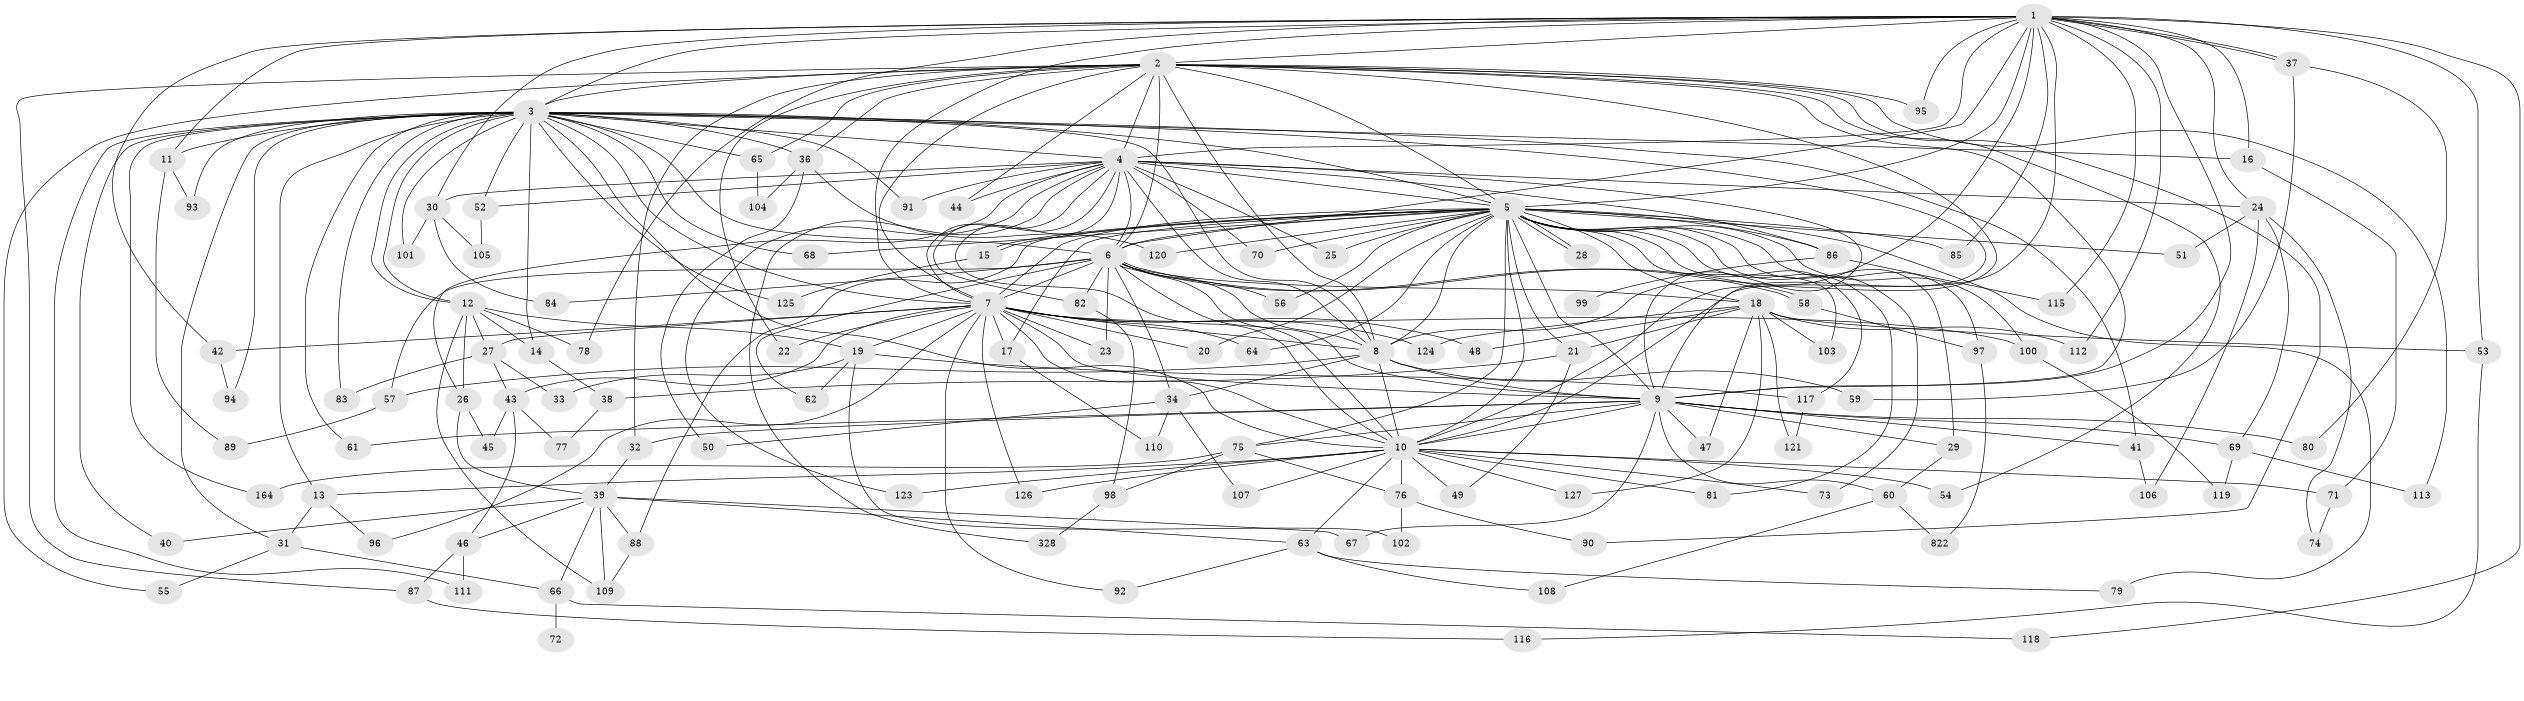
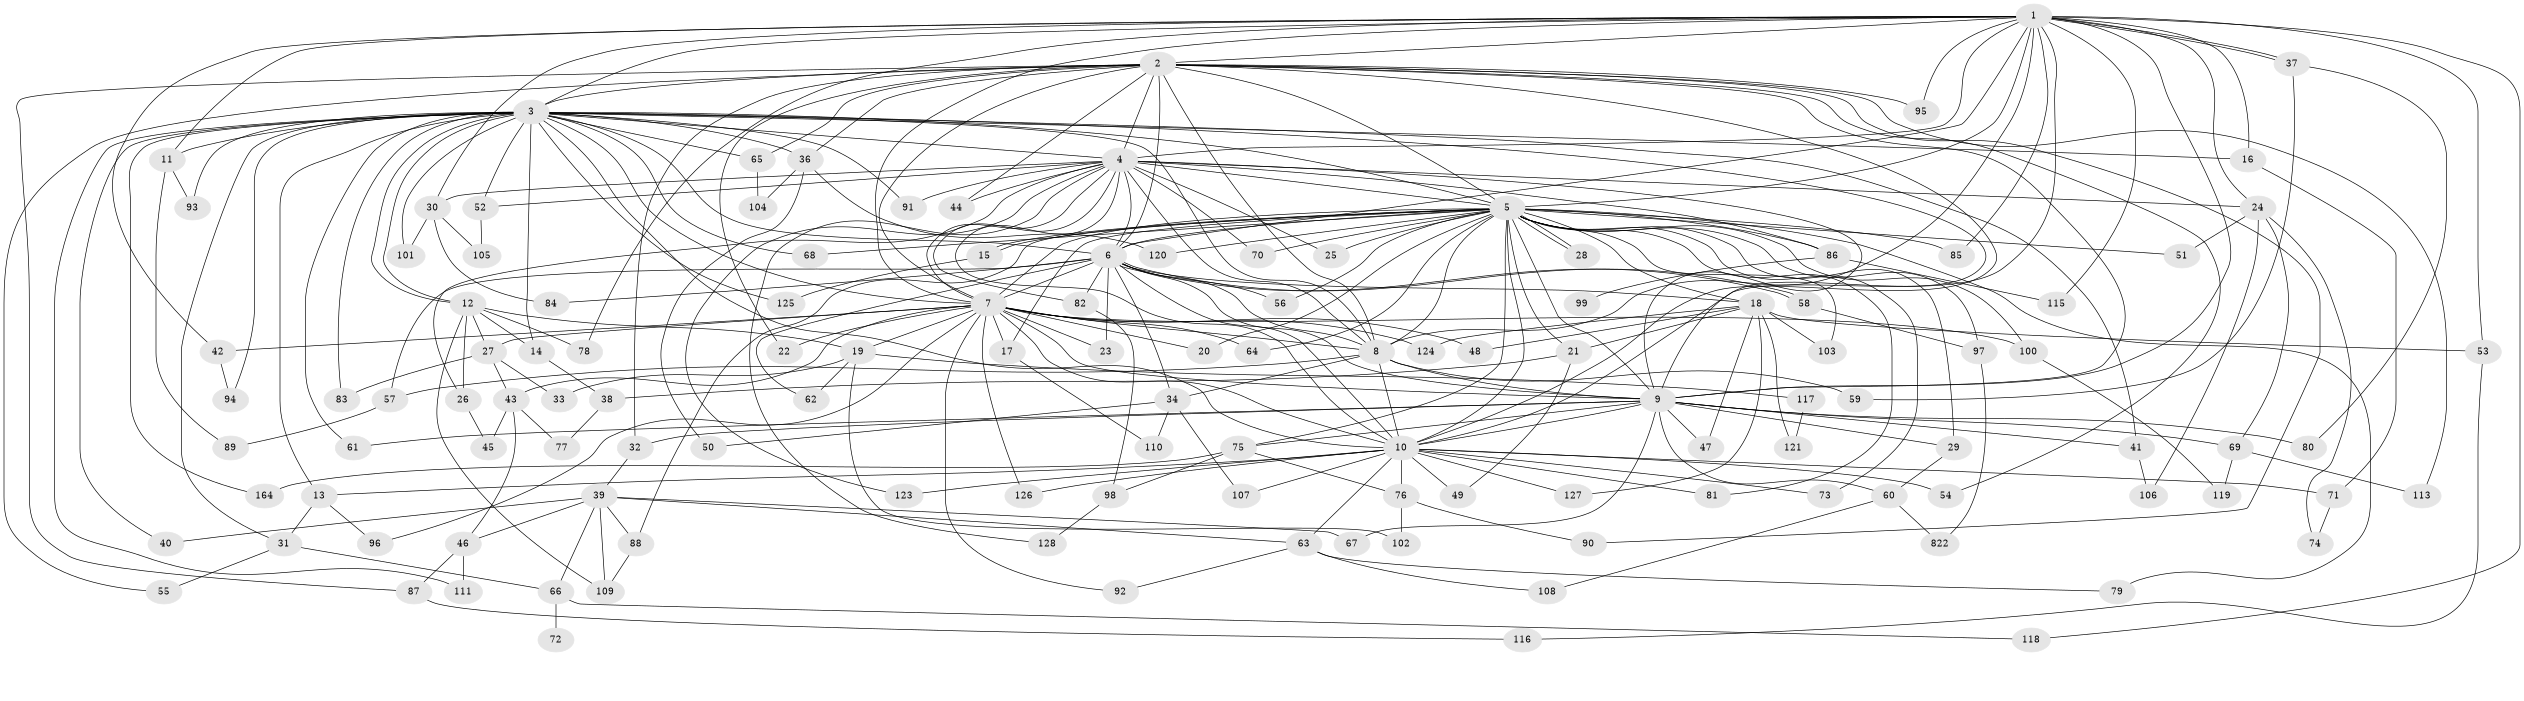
edge "5" -- "117": removed
node "112": removed
edge "26" -- "39": removed
node "328": label "328" -> "128"
